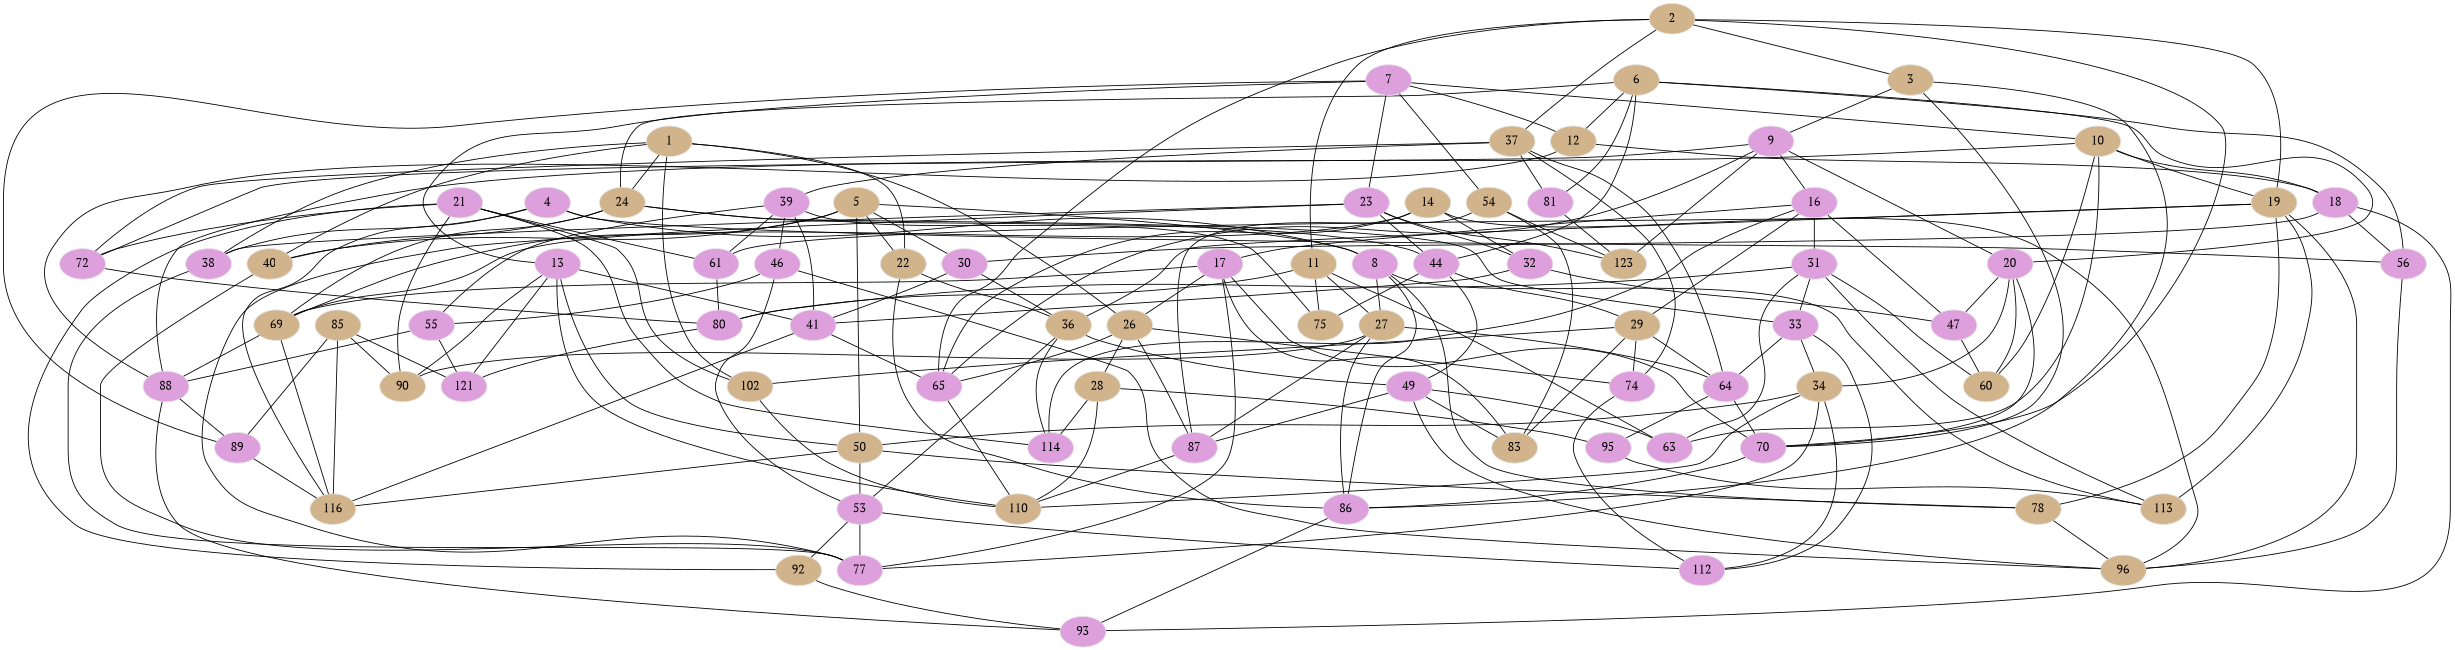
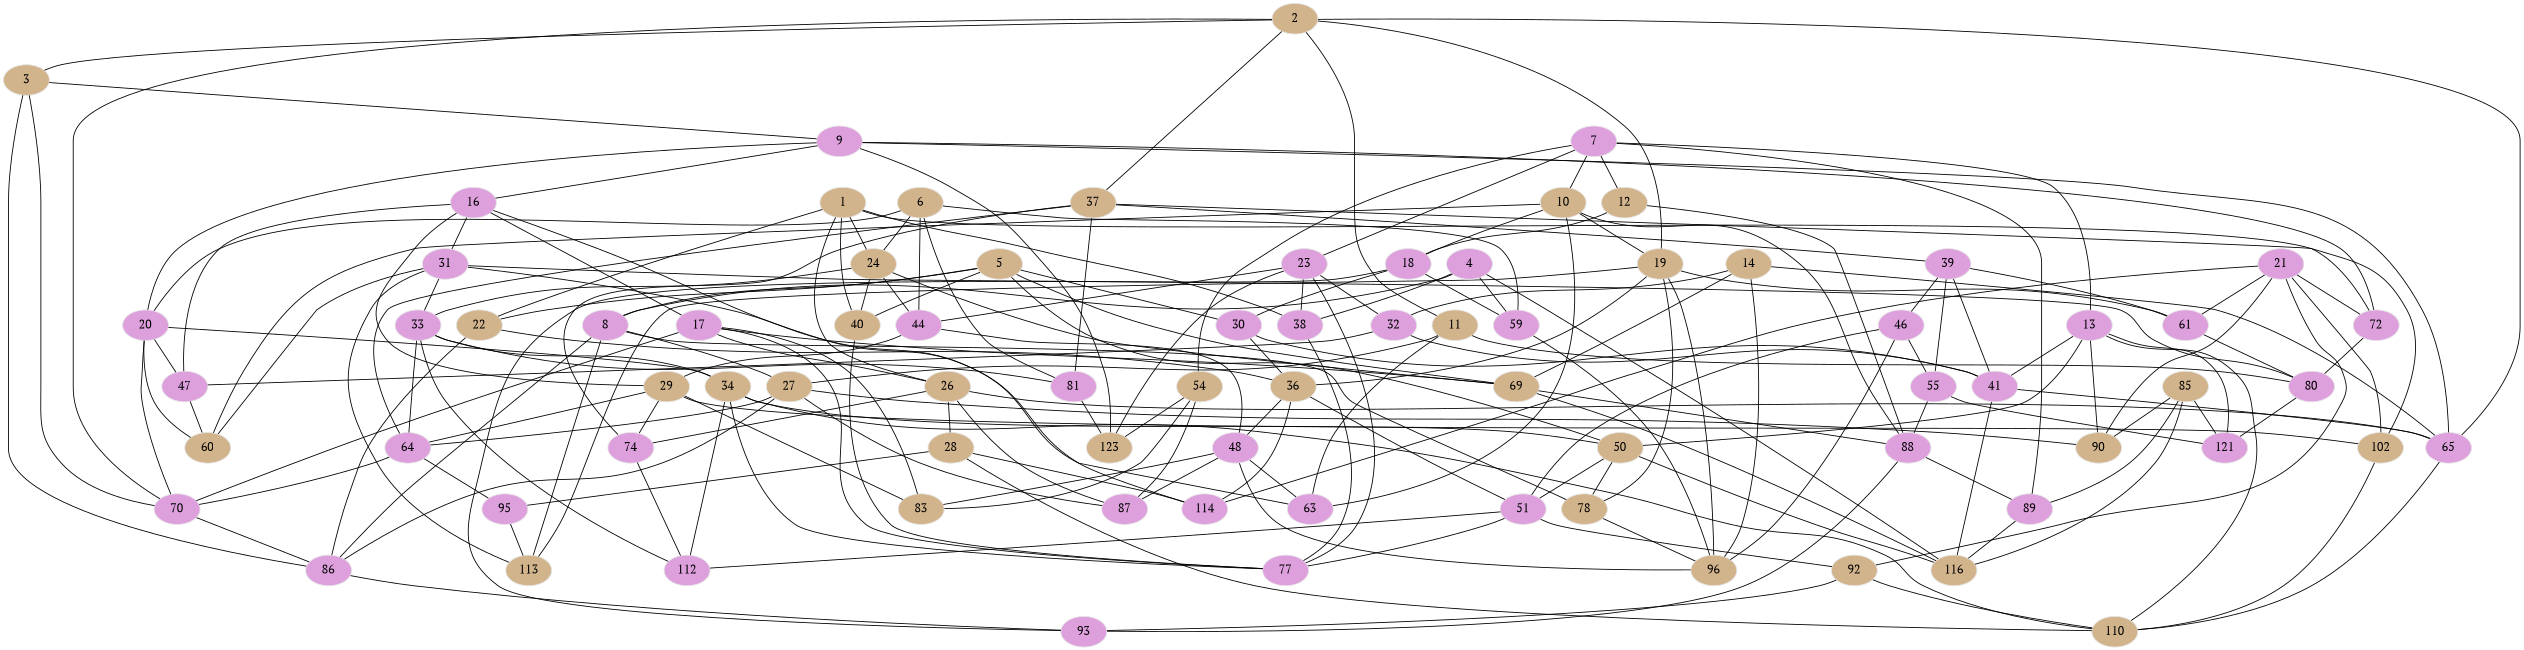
edge "6" -- "12": removed
node "56": label "56" -> "59"
node "75": removed
edge "33" -- "81": added
node "49": label "49" -> "48"
edge "87" -- "110": now "92" -- "110"
node "53": label "53" -> "51"
